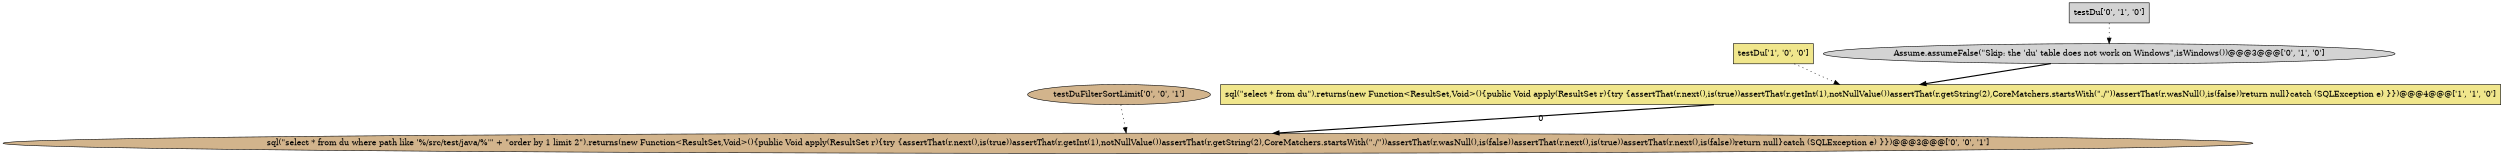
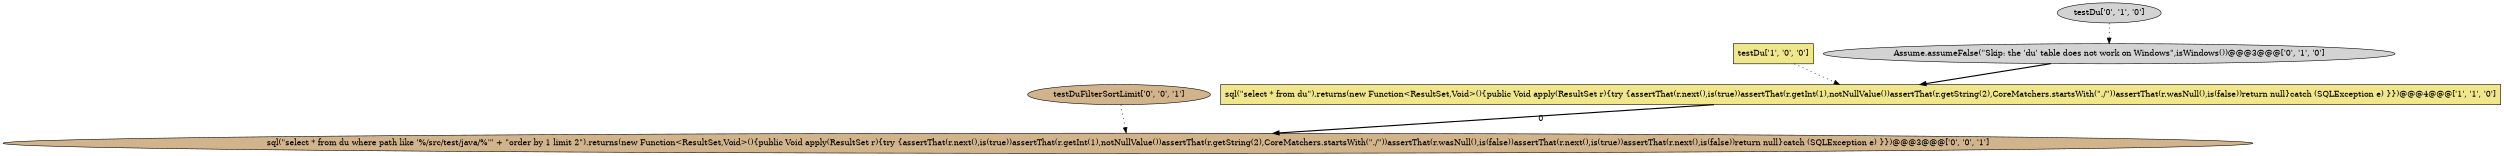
node "testDu['0', '1', '0']": shape box -> ellipse
